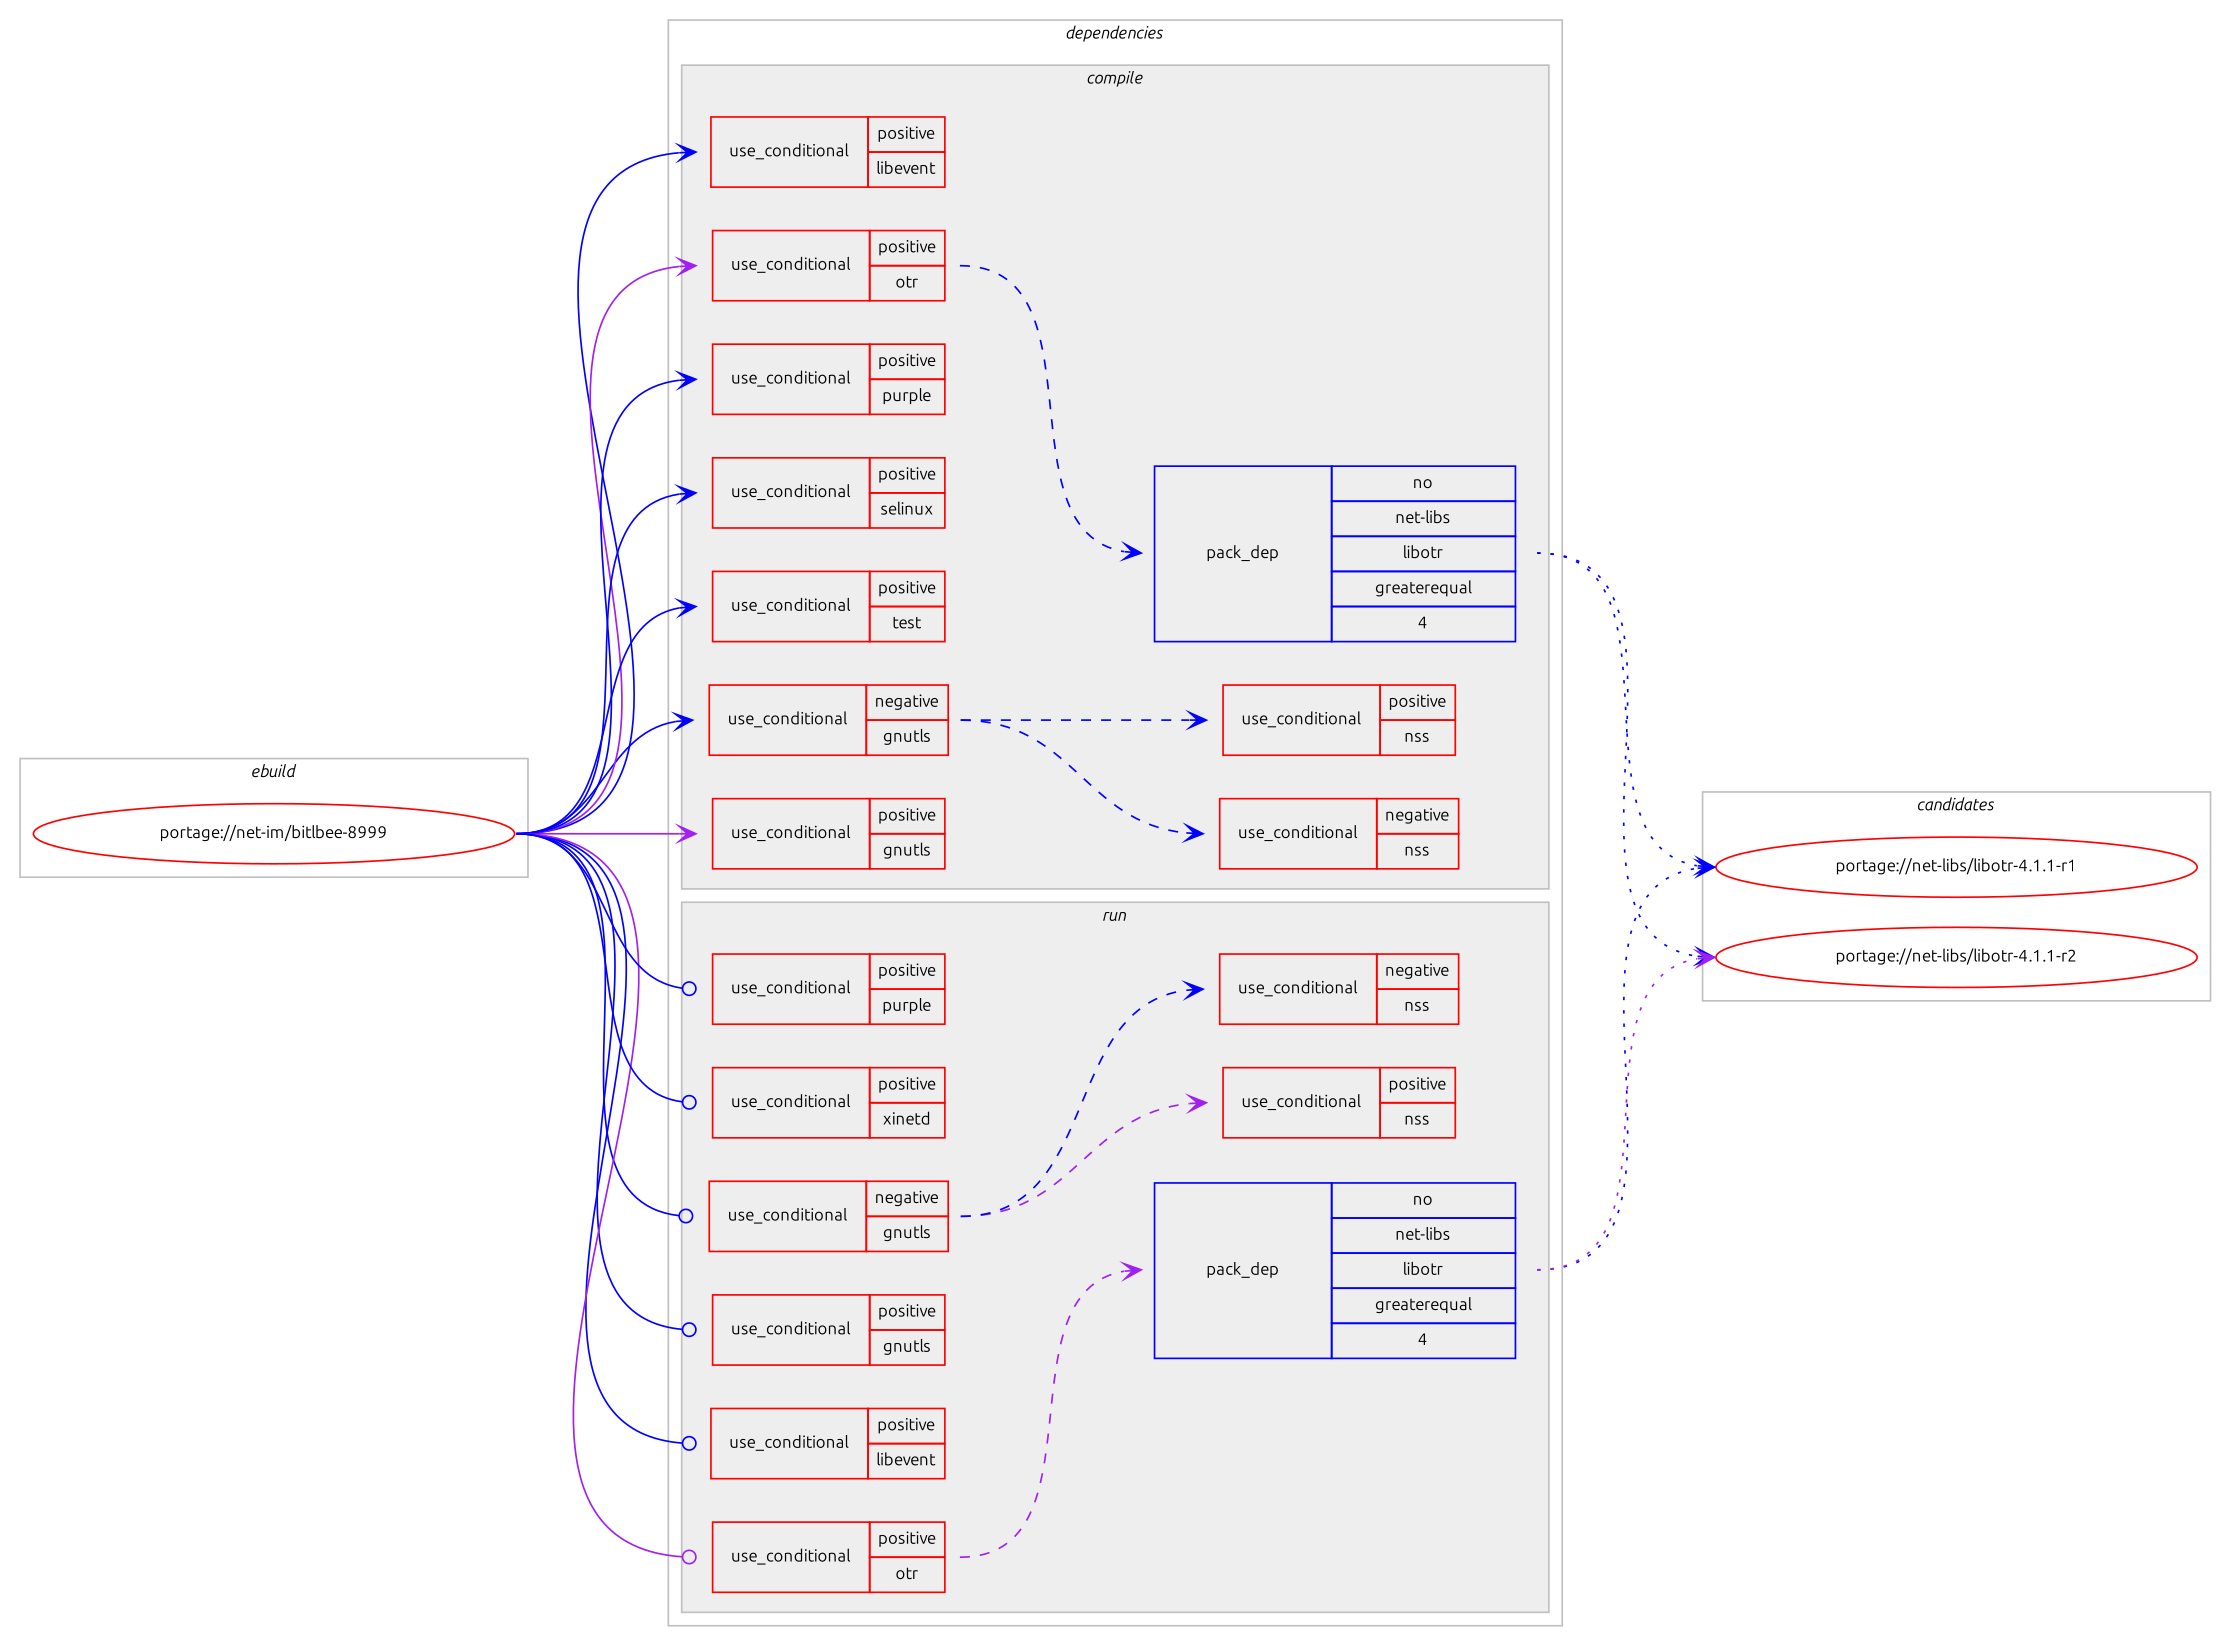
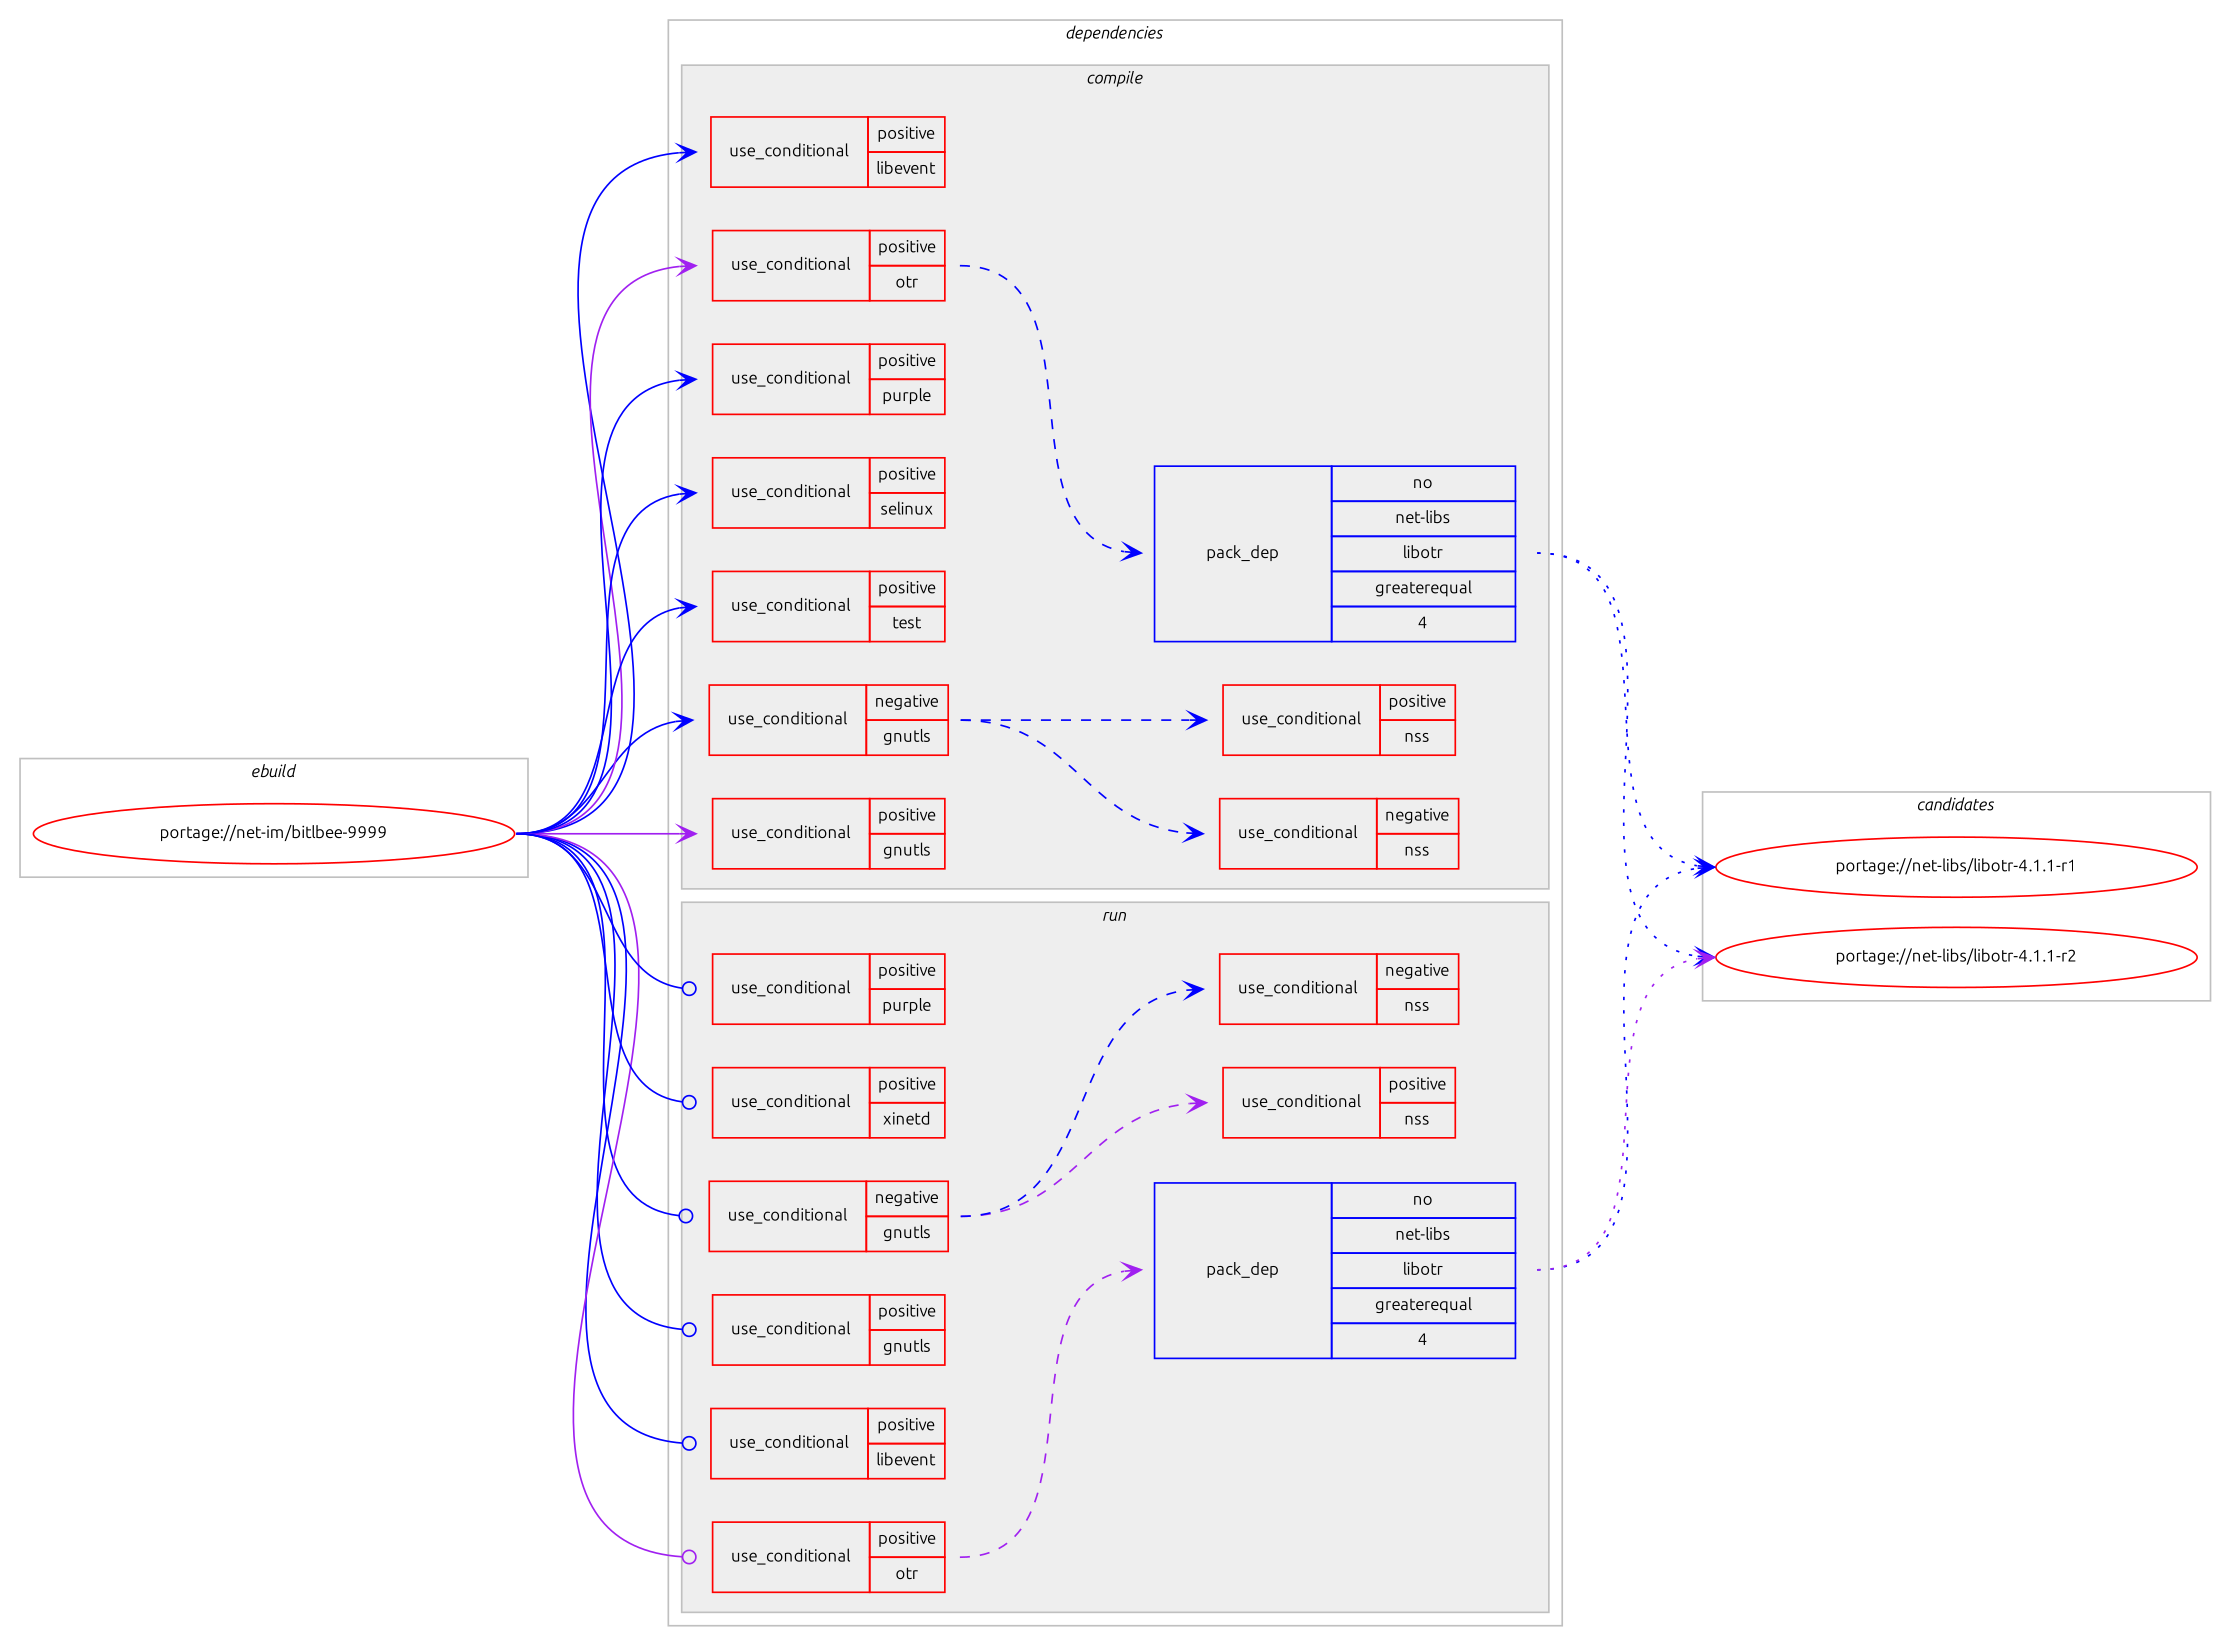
node "portage://net-im/bitlbee-8999": label "portage://net-im/bitlbee-8999" -> "portage://net-im/bitlbee-9999"
